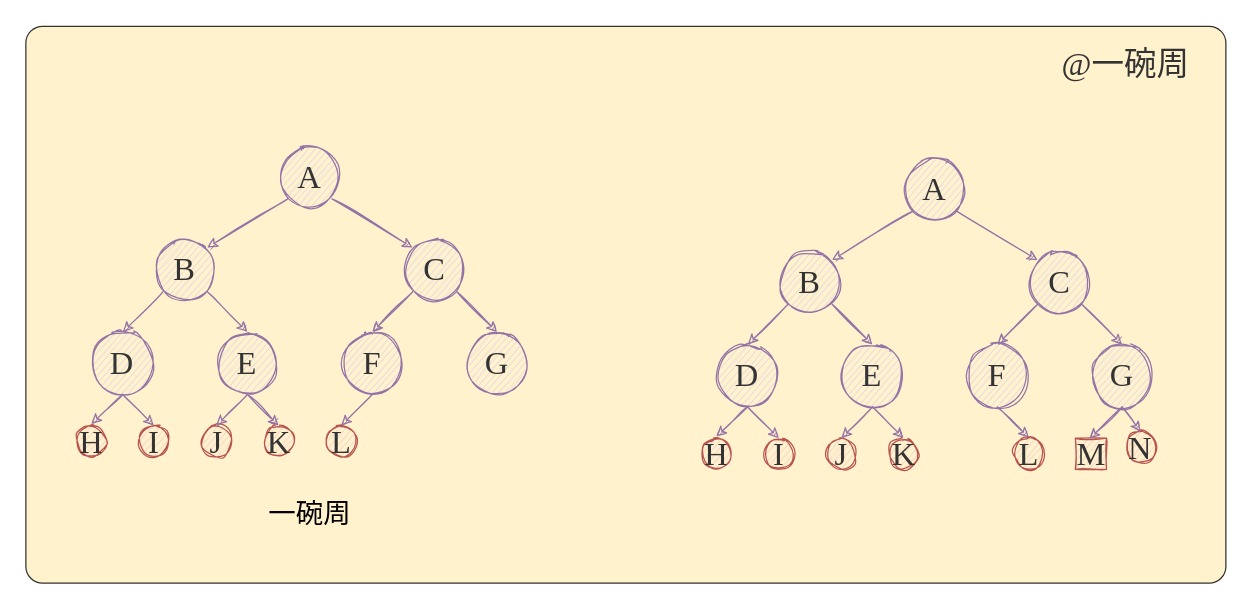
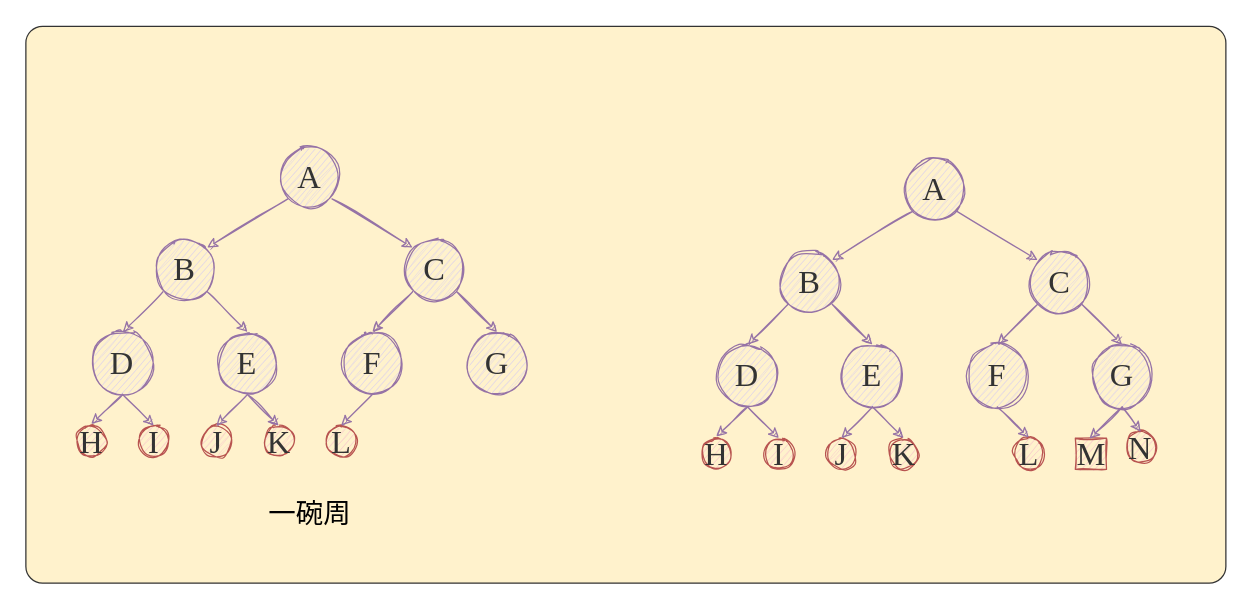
node "@一碗周": removed
